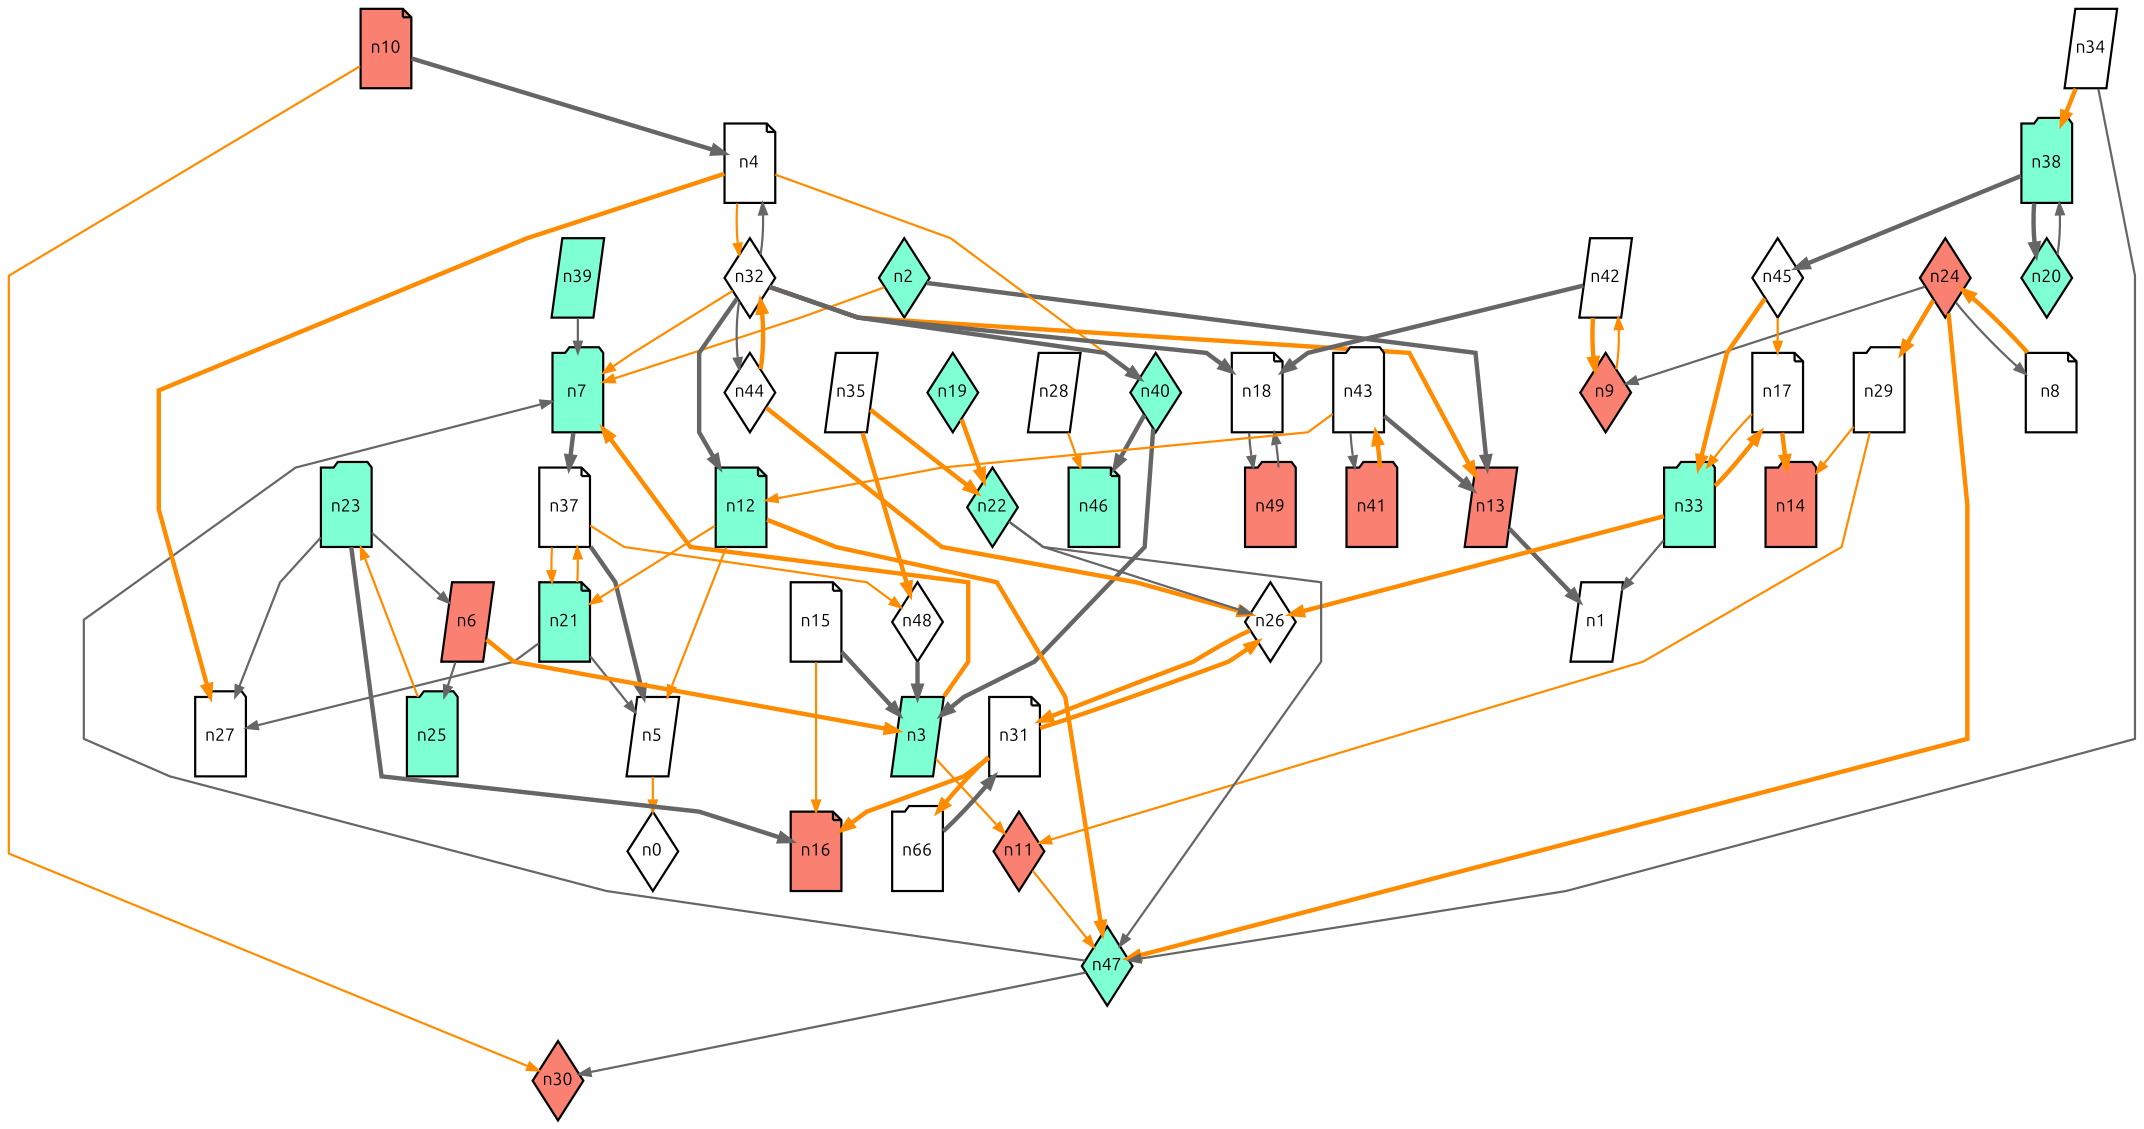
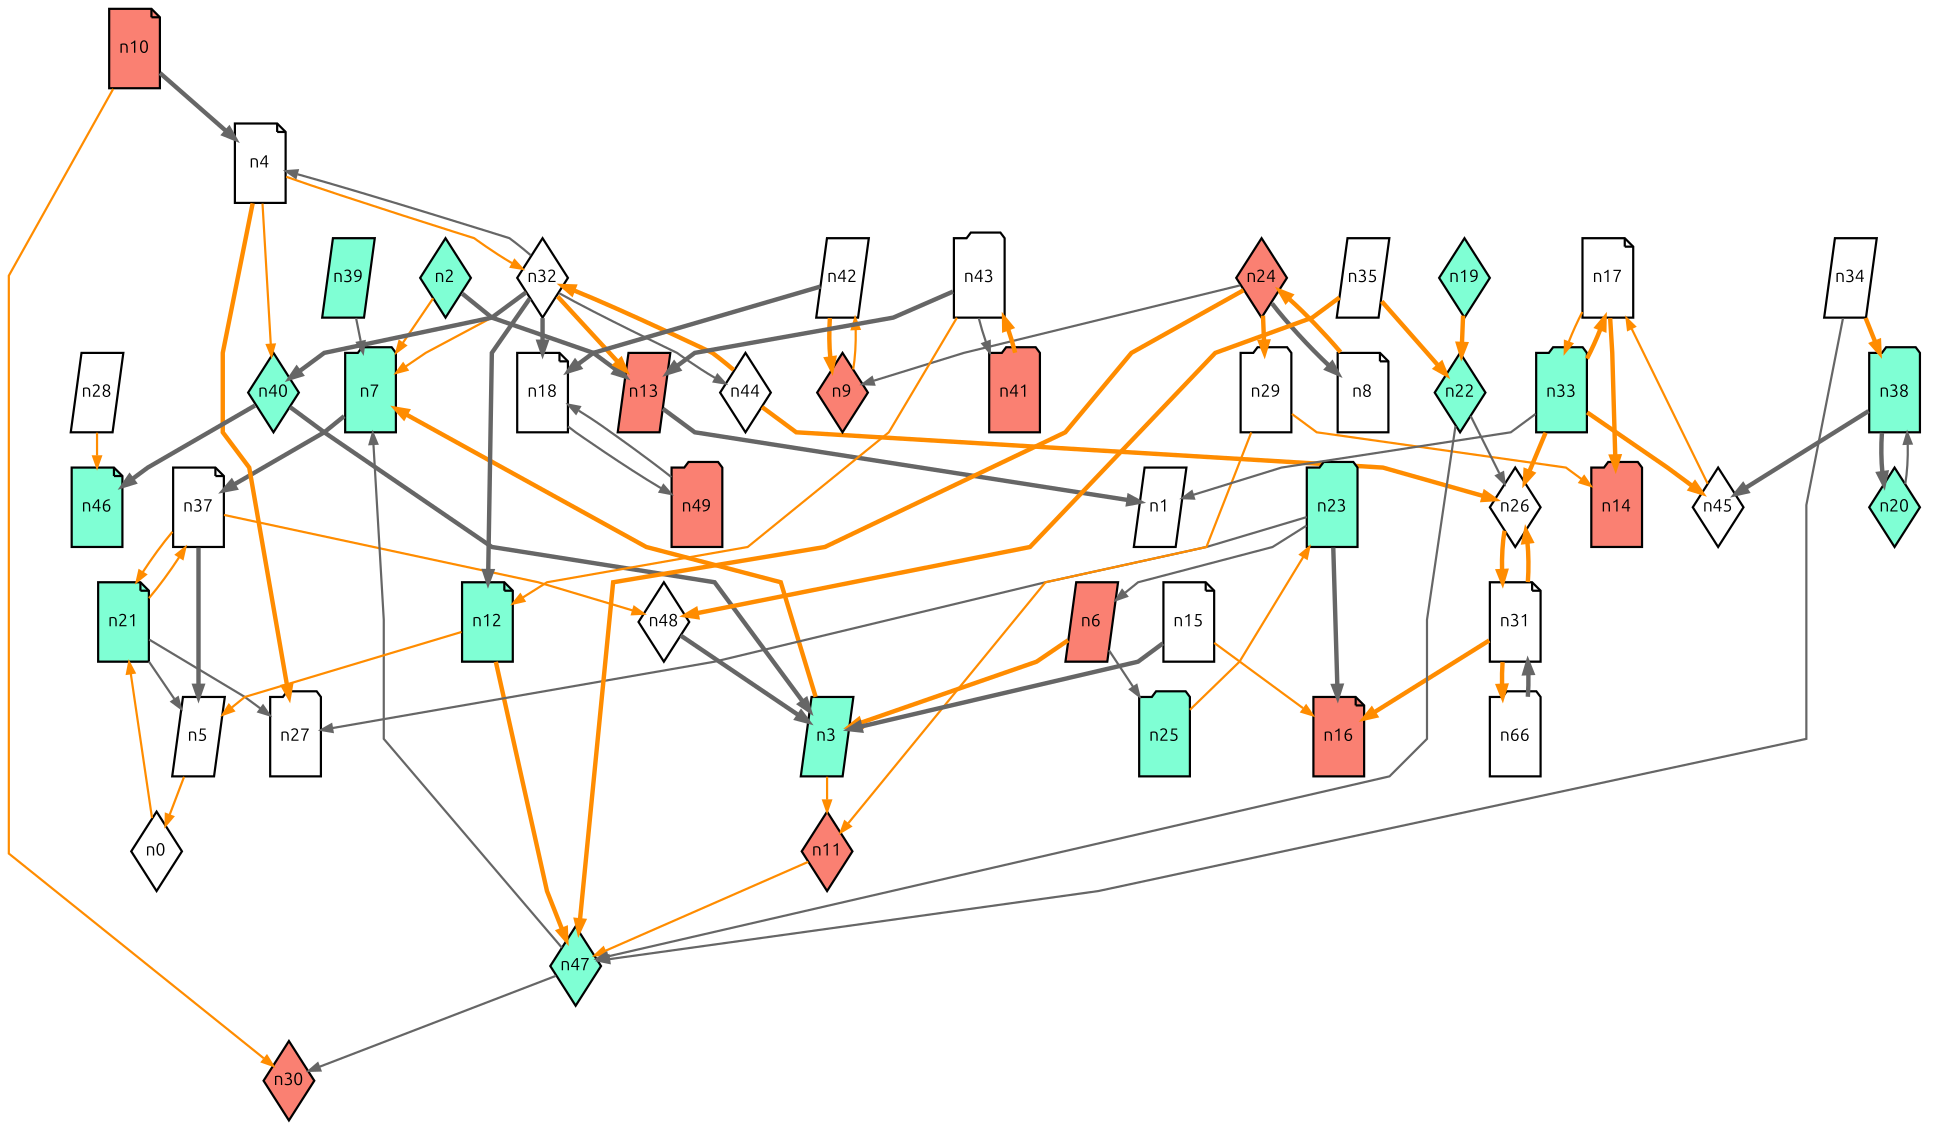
edge "n24" -> "n8": style solid -> bold
edge "n45" -> "n33": reversed
edge "n12" -> "n21": now "n0" -> "n21"
